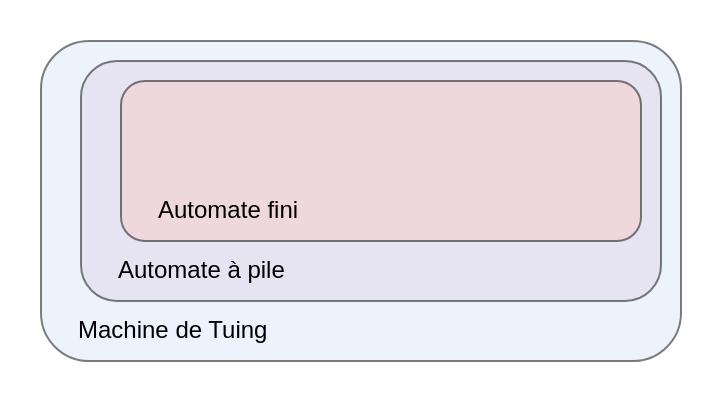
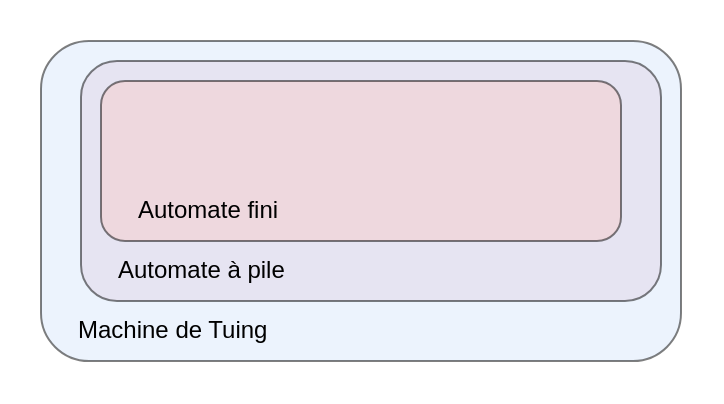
node "Automate fini": moved (381, 161) -> (361, 161)
